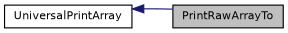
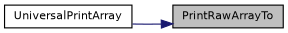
edge "PrintRawArrayTo" -> "UniversalPrintArray": reversed
